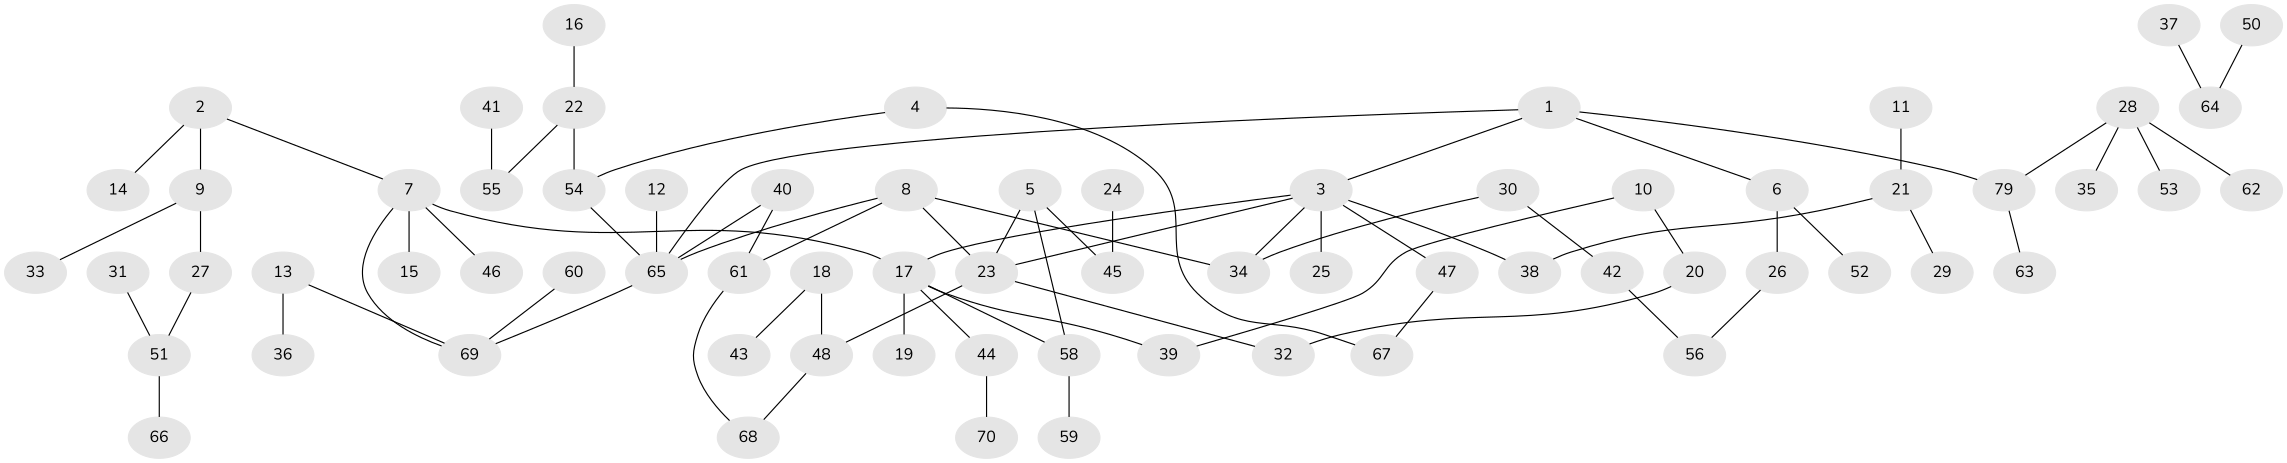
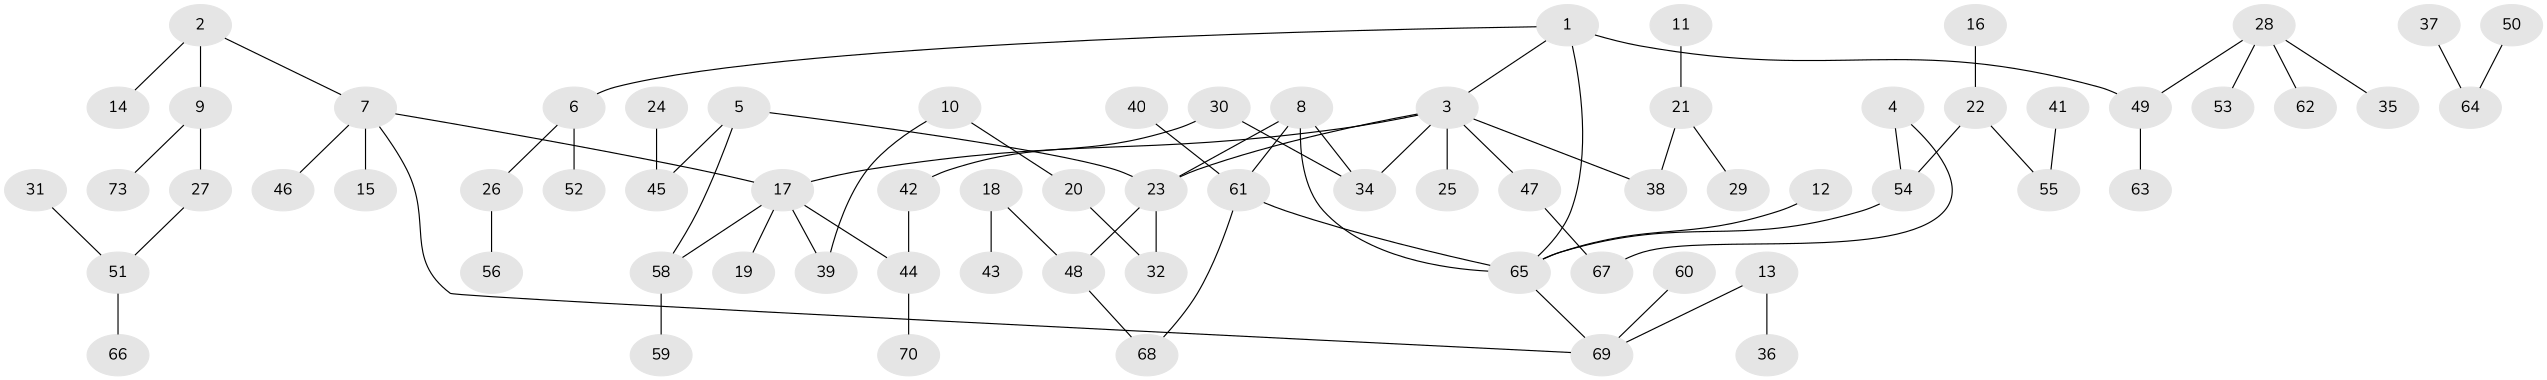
node "79": label "79" -> "49"
edge "40" -- "65": now "61" -- "65"
node "33": label "33" -> "73"
edge "42" -- "56": now "42" -- "44"
